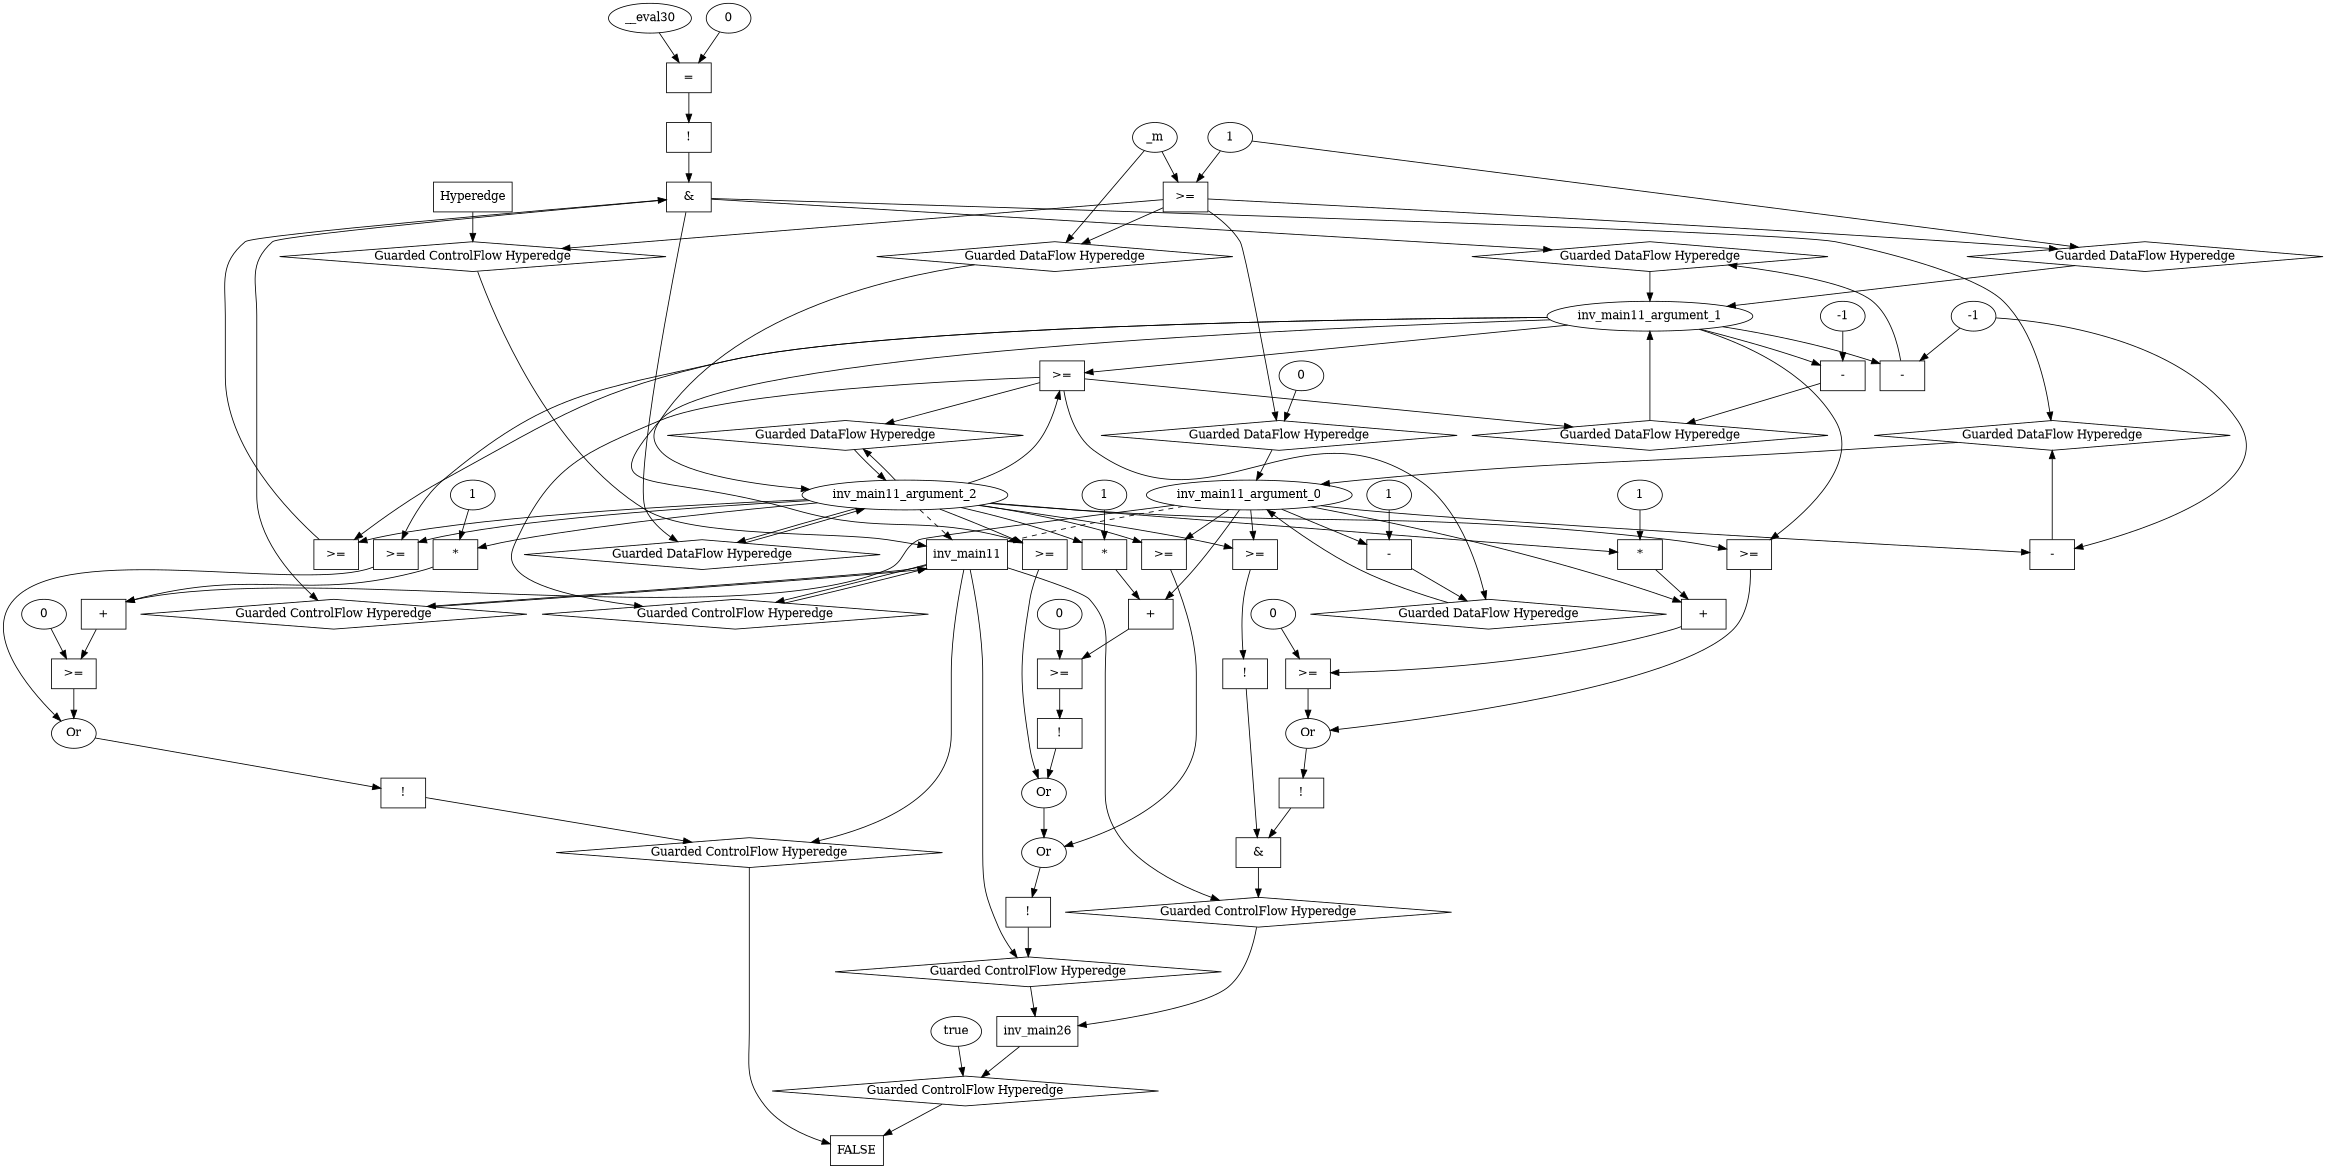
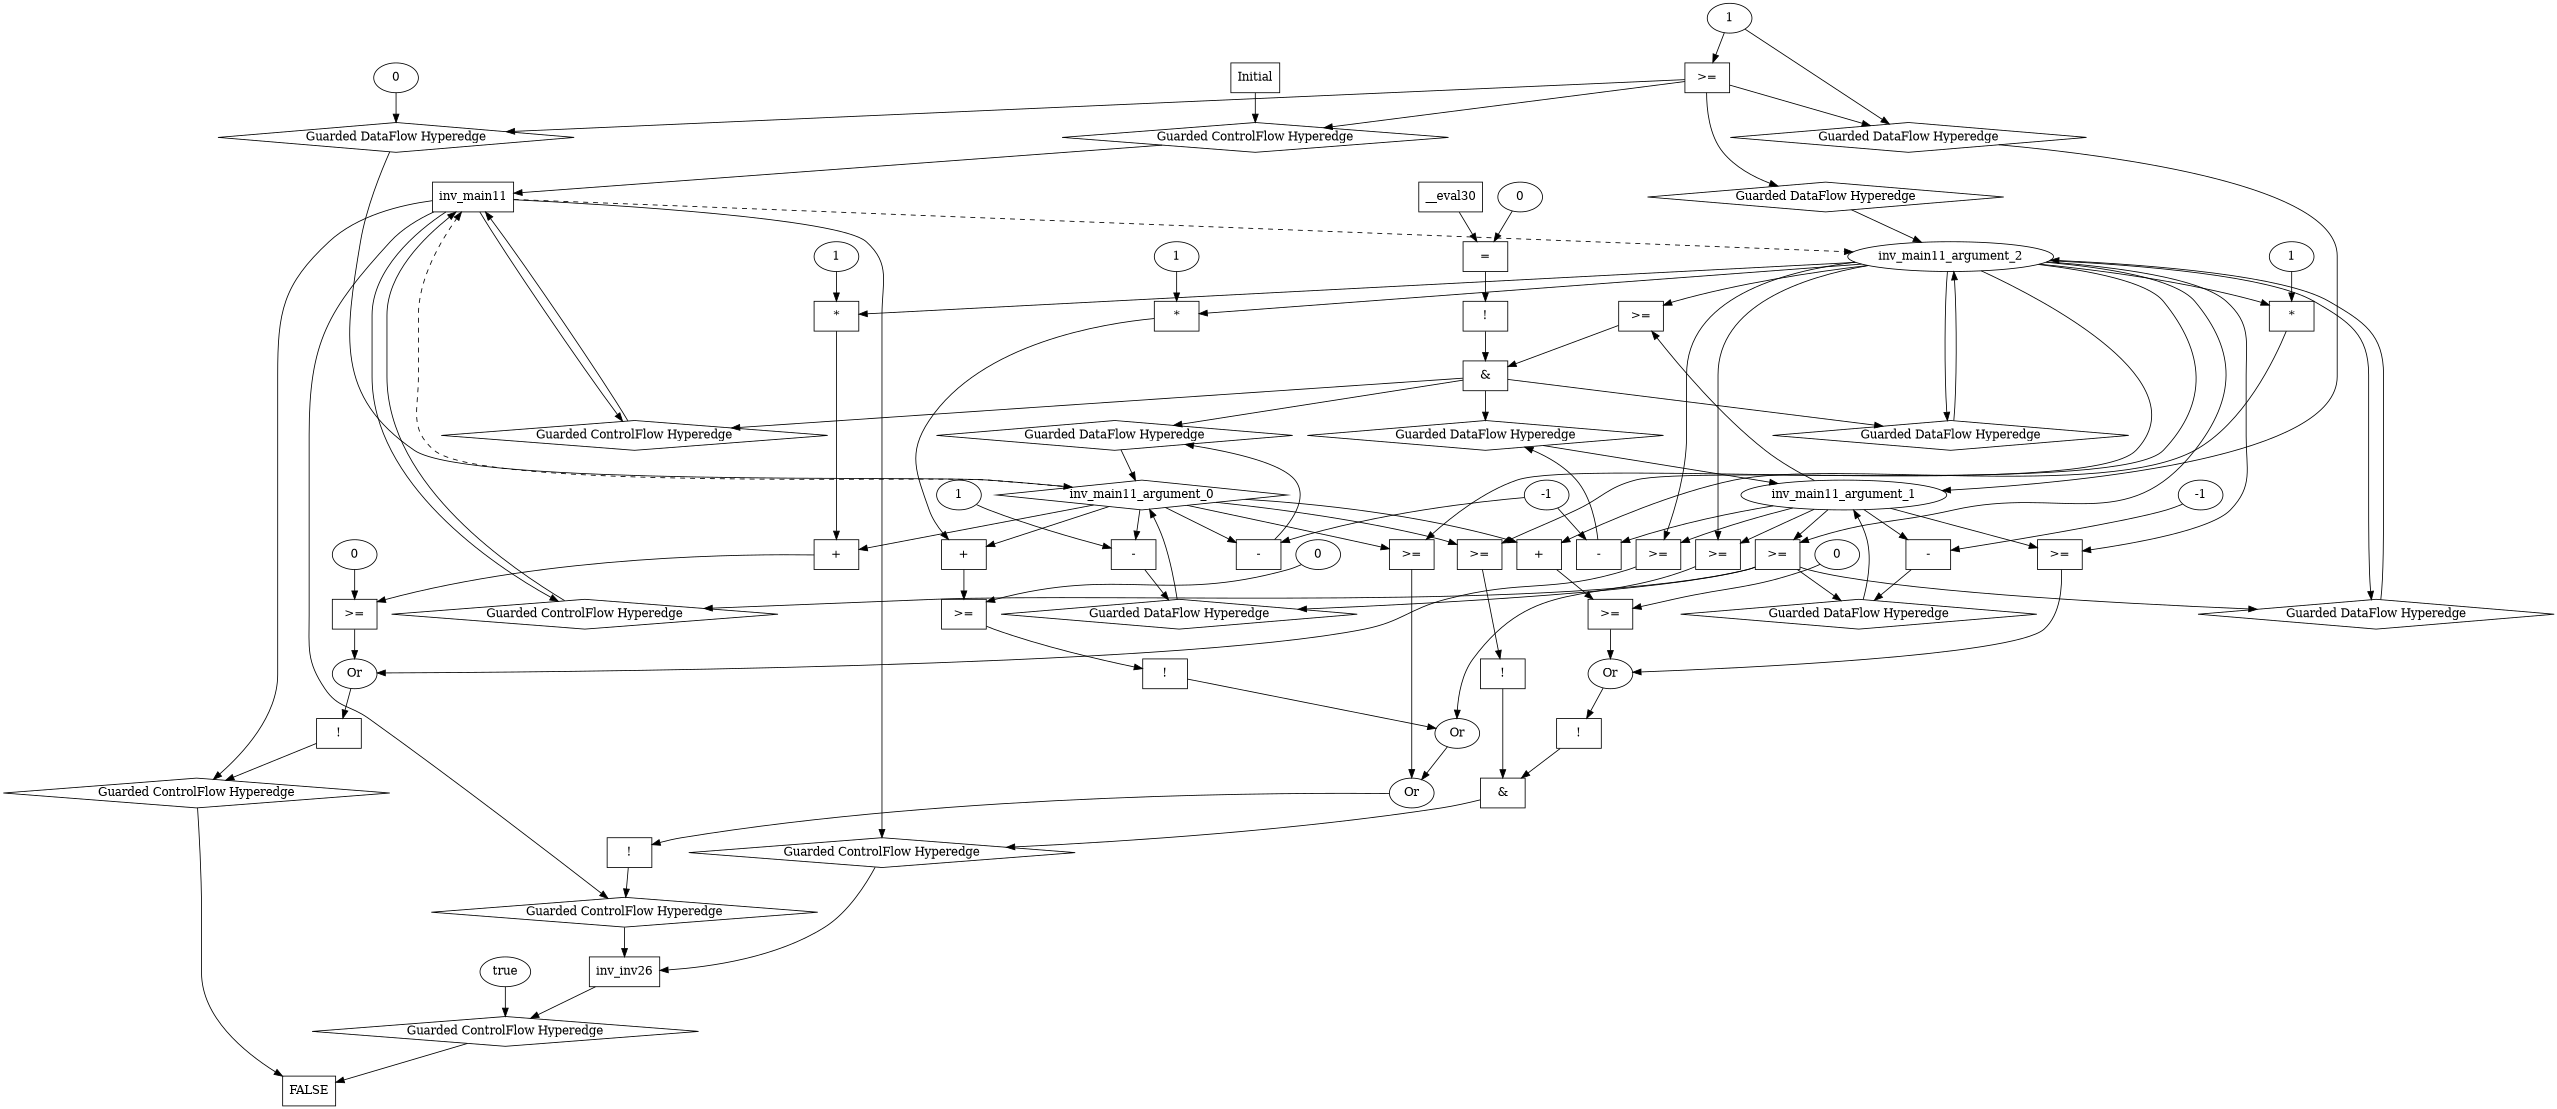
node "__eval30": shape ellipse -> box
node "_m": removed
node "Hyperedge": label "Hyperedge" -> "Initial"
node "inv_main11_argument_0": shape ellipse -> diamond
edge "inv_main11_argument_2" -> "inv_main11": reversed
node "inv_main26": label "inv_main26" -> "inv_inv26"
